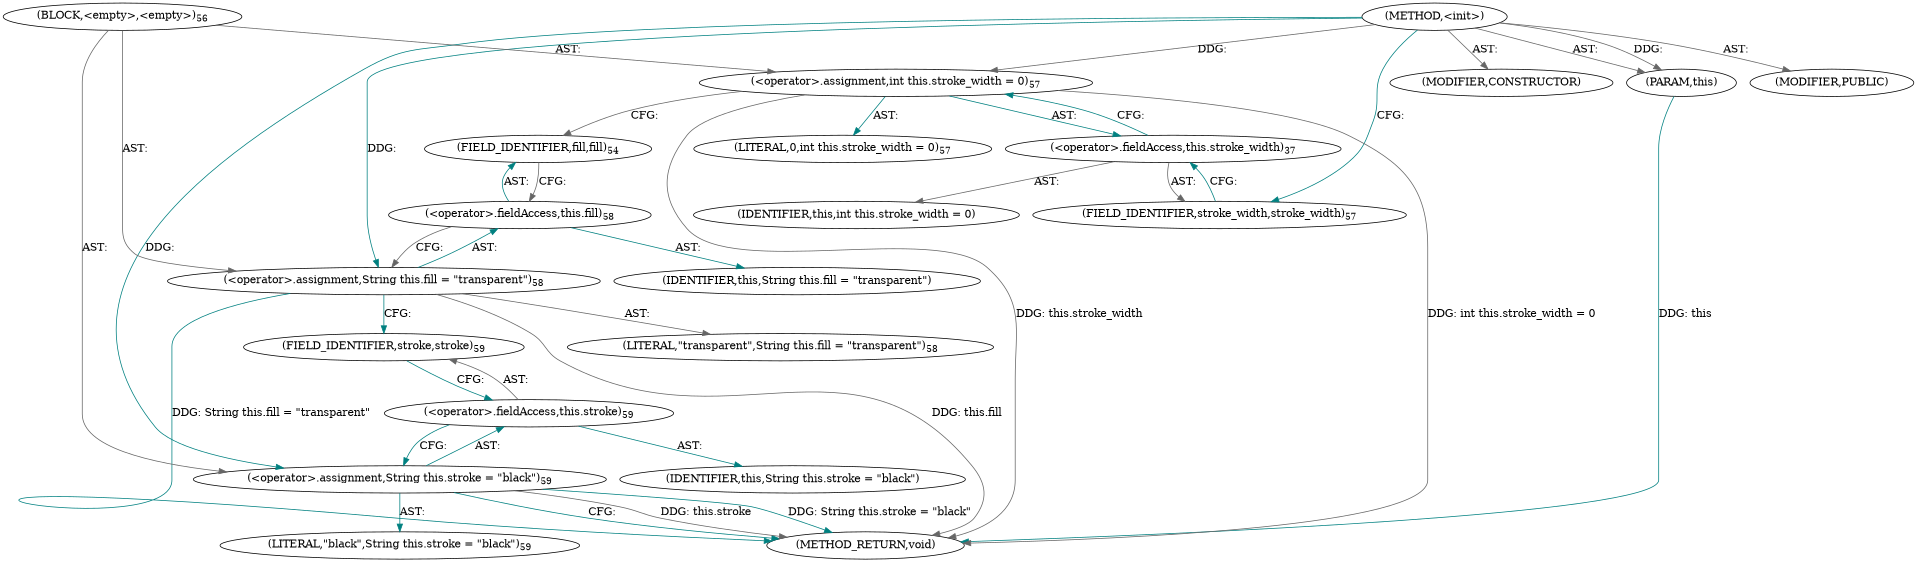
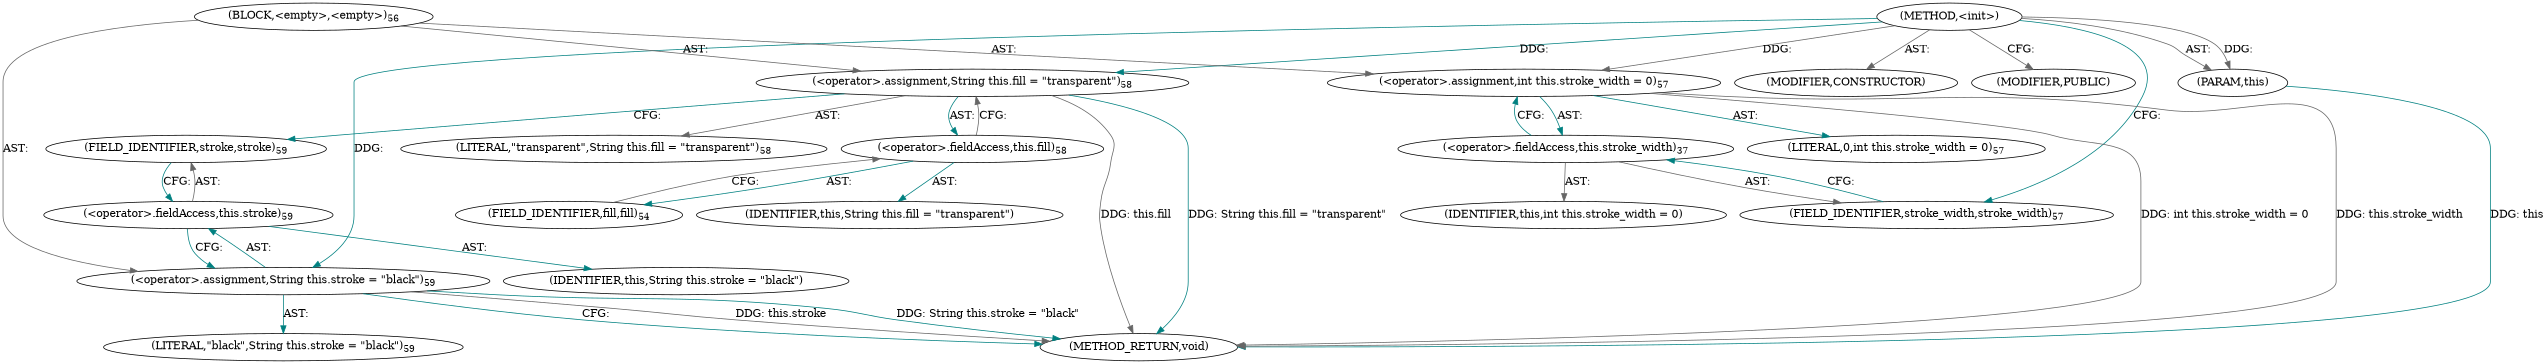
edge "(METHOD,<init>)" -> "(MODIFIER,PUBLIC)": label "AST: " -> "CFG: "
edge "(<operator>.assignment,int this.stroke_width = 0)" -> "(FIELD_IDENTIFIER,fill,fill)": removed, label "CFG:"
